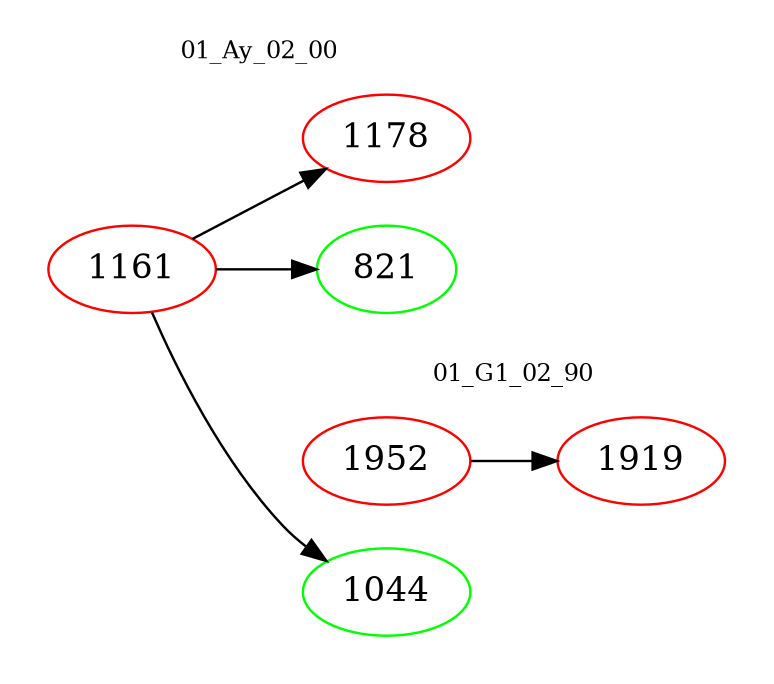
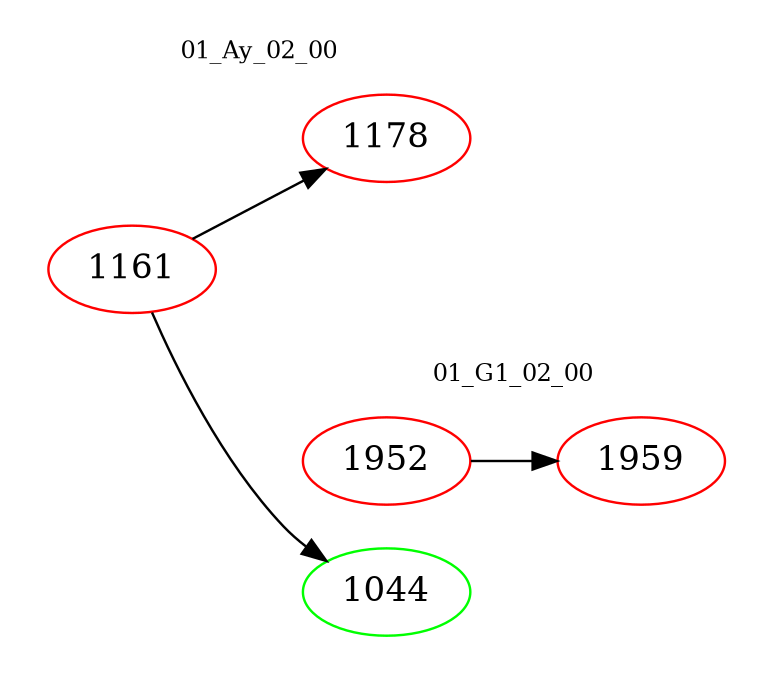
node "821": removed
cluster "01_G1_02_90": label "01_G1_02_90" -> "01_G1_02_00"
node "1919": label "1919" -> "1959"
